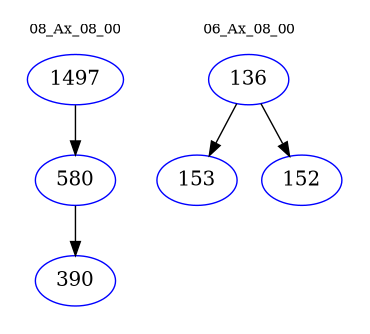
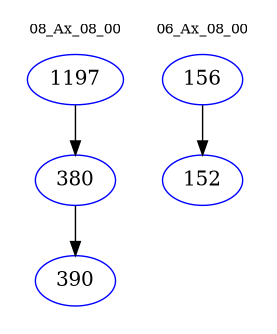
node "1497": label "1497" -> "1197"
node "136": label "136" -> "156"
node "580": label "580" -> "380"
node "153": removed
